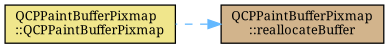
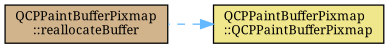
edge "QCPPaintBufferPixmap ::QCPPaintBufferPixmap" -> "QCPPaintBufferPixmap ::reallocateBuffer": reversed
